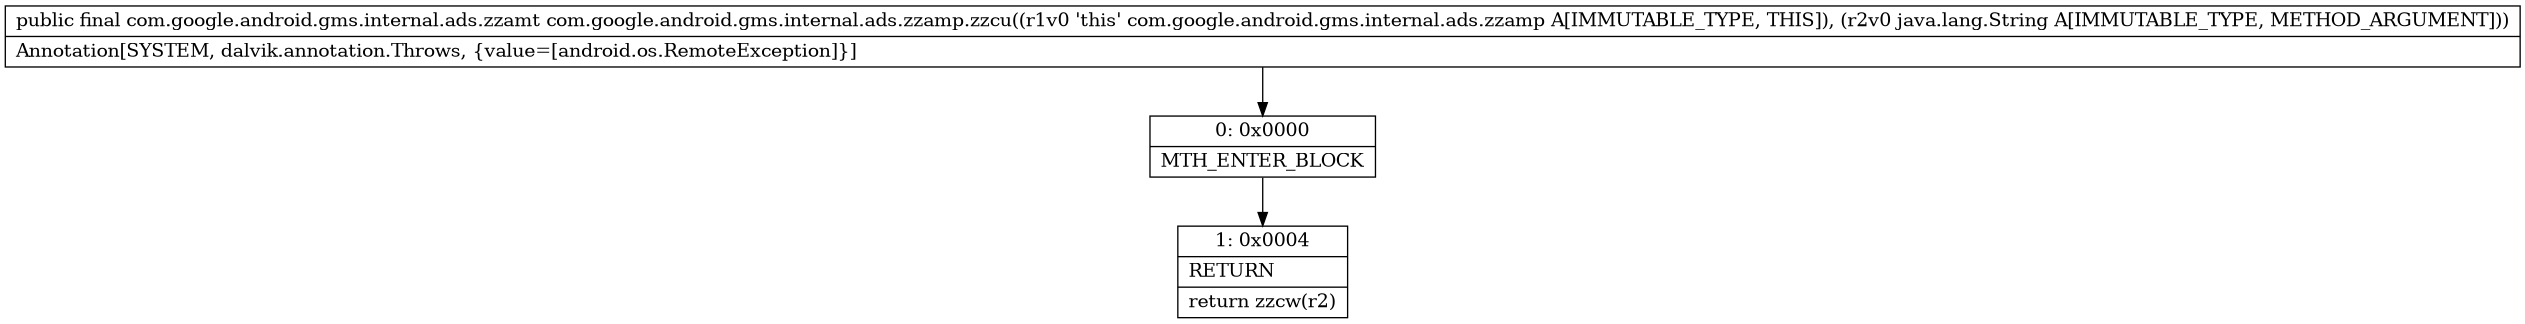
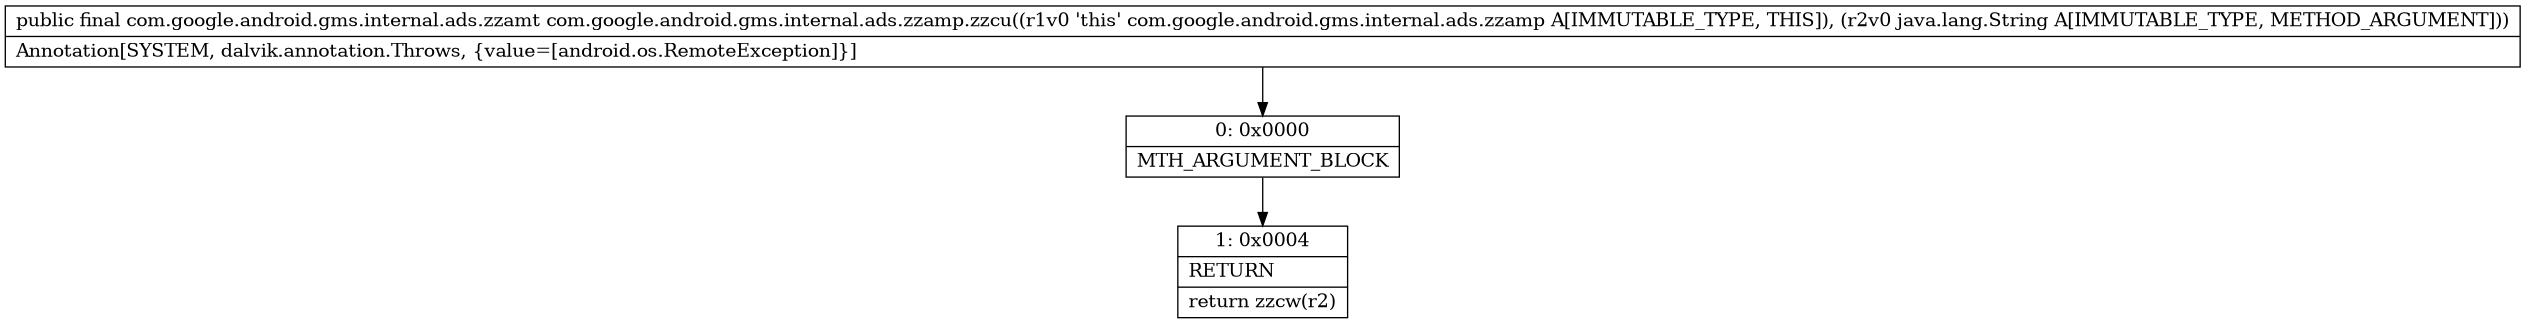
node "0: 0x0000": text "MTH_ENTER_BLOCK" -> "MTH_ARGUMENT_BLOCK"
